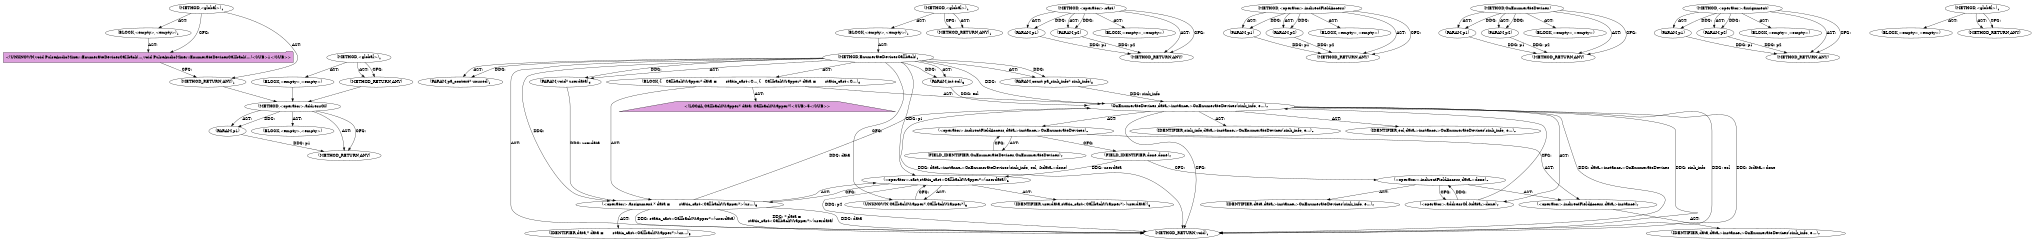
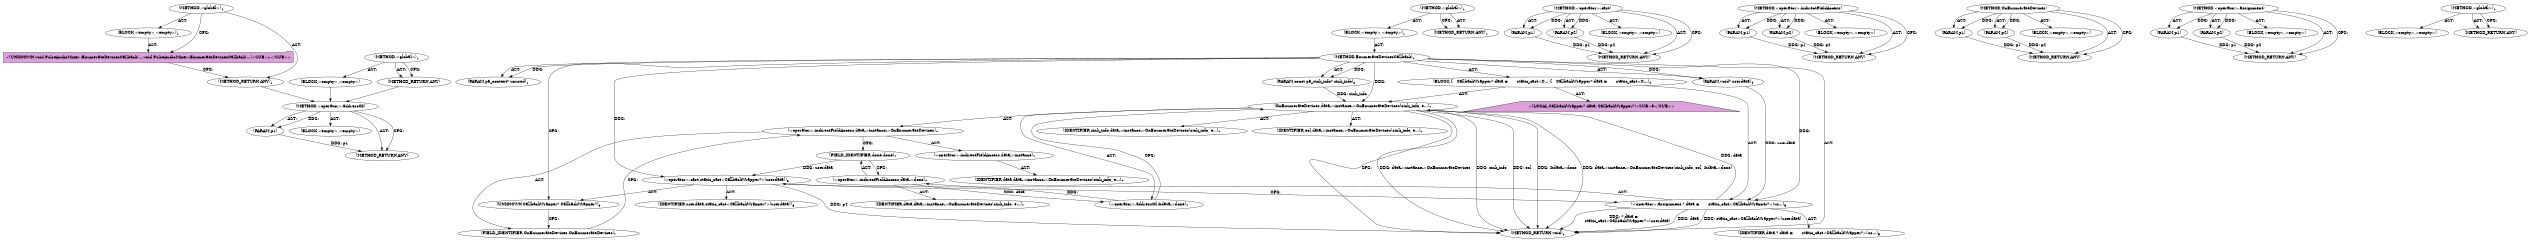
node "(PARAM,int eol)": removed
edge "(METHOD,EnumerateDevicesCallback)" -> "(<operator>.cast,static_cast<CallbackWrapper*>(userdata))": label "DDG: p1" -> "DDG: "
edge "(UNKNOWN,CallbackWrapper*,CallbackWrapper*)" -> "(<operator>.cast,static_cast<CallbackWrapper*>(userdata))": now "(UNKNOWN,CallbackWrapper*,CallbackWrapper*)" -> "(FIELD_IDENTIFIER,OnEnumerateDevices,OnEnumerateDevices)"
edge "(<operator>.indirectFieldAccess,data->done)" -> "(<operator>.addressOf,&data->done)": label "CFG: " -> "DDG: data"
edge "(<operator>.indirectFieldAccess,data->done)" -> "(<operator>.indirectFieldAccess,data->instance)": now "(<operator>.indirectFieldAccess,data->done)" -> "(FIELD_IDENTIFIER,done,done)"
